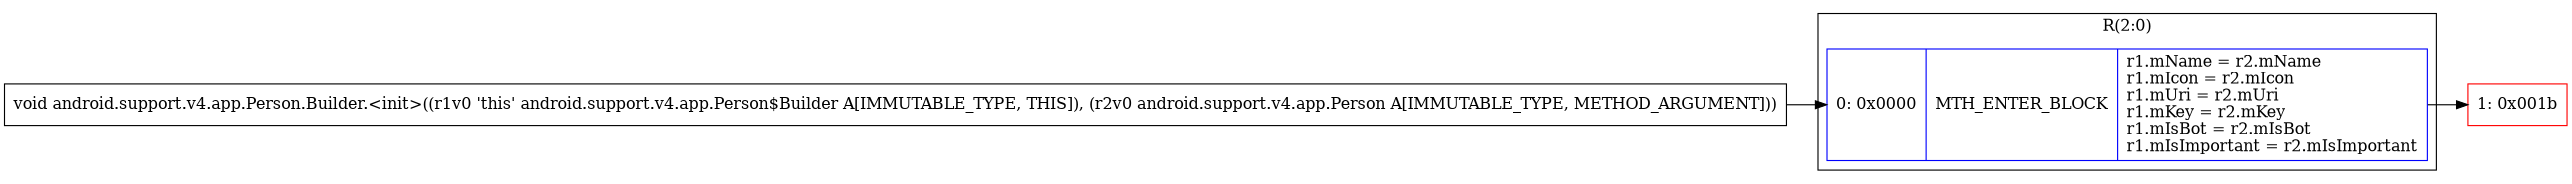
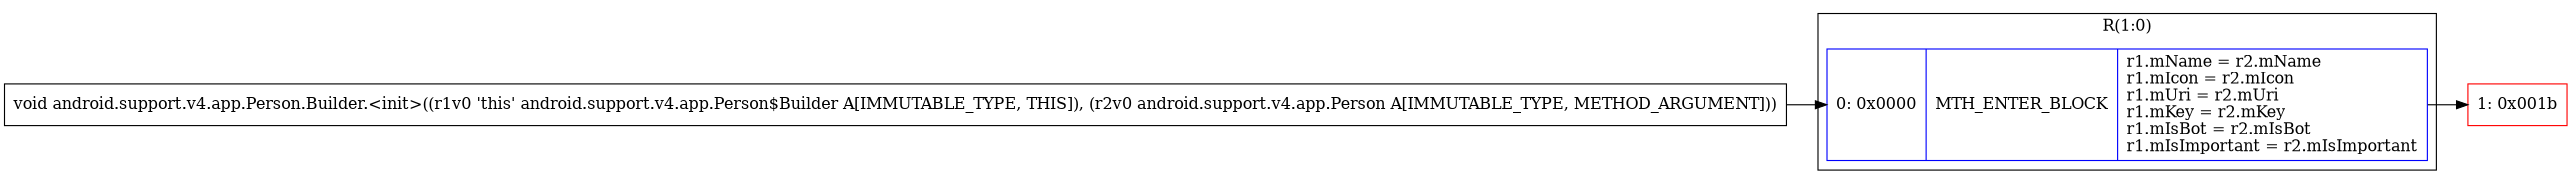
cluster "R(2:0)": label "R(2:0)" -> "R(1:0)"
